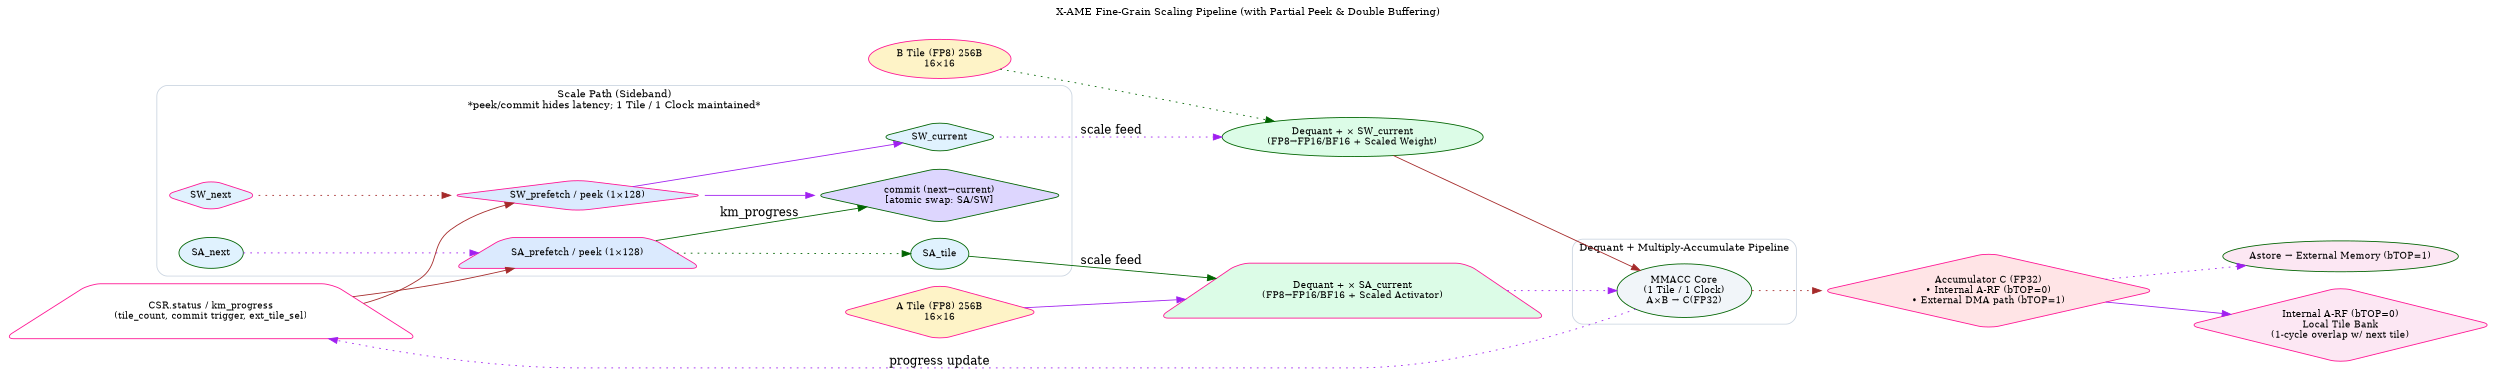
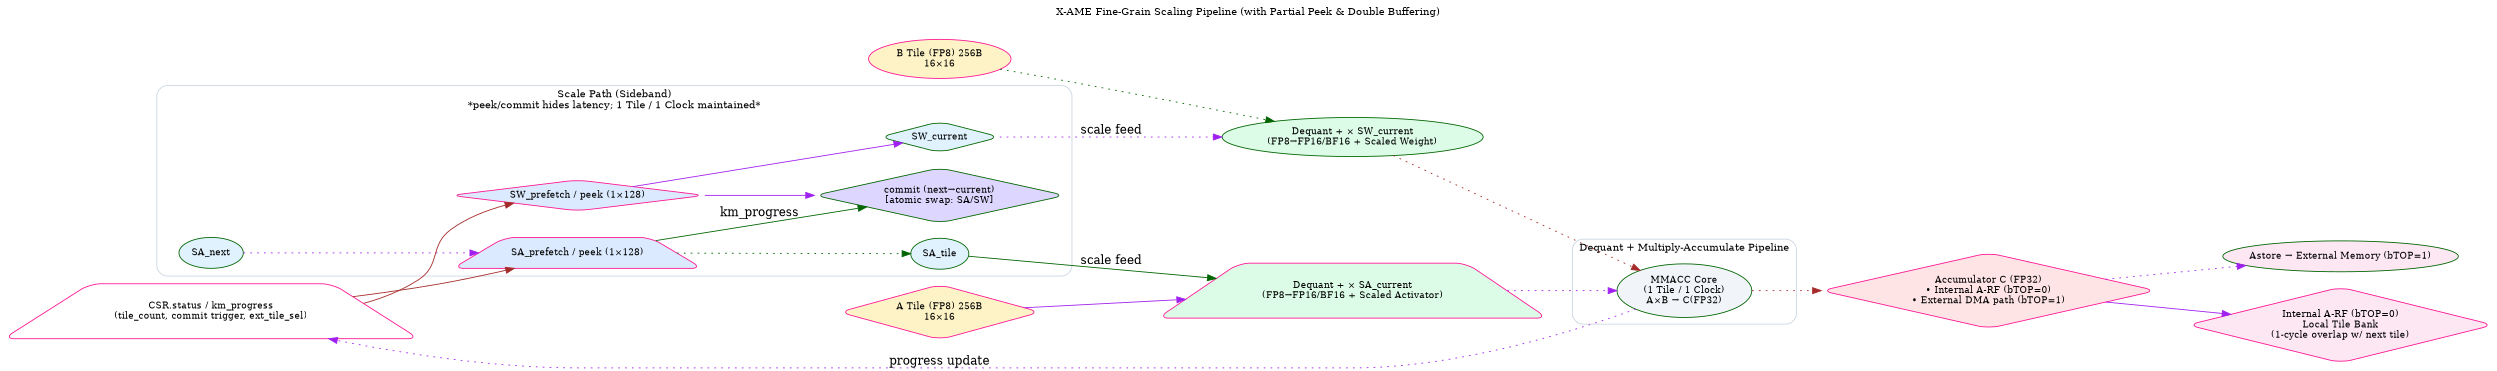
node "SW_next": removed
edge "Dequant + × SW_current (FP8→FP16/BF16 + Scaled Weight)" -> "MMACC Core (1 Tile / 1 Clock) A×B → C(FP32)": style solid -> dotted
